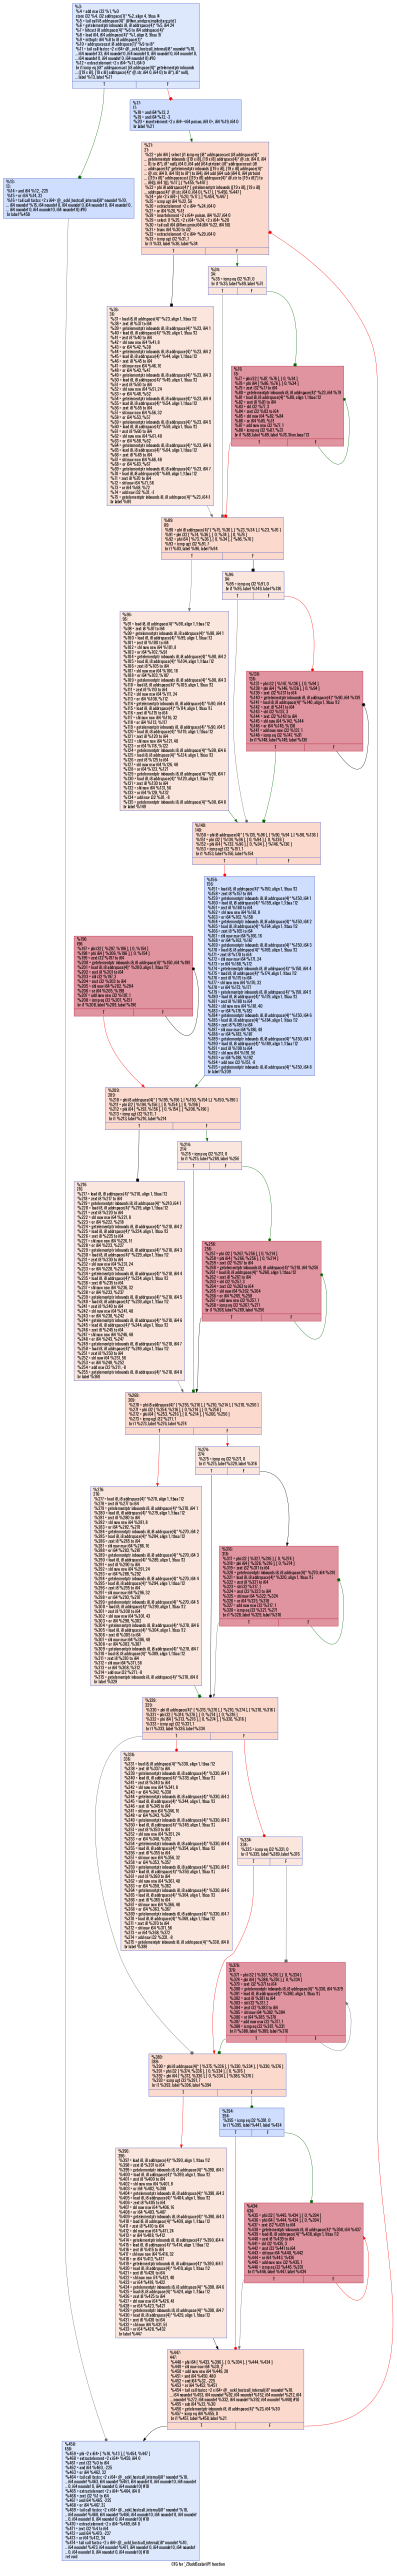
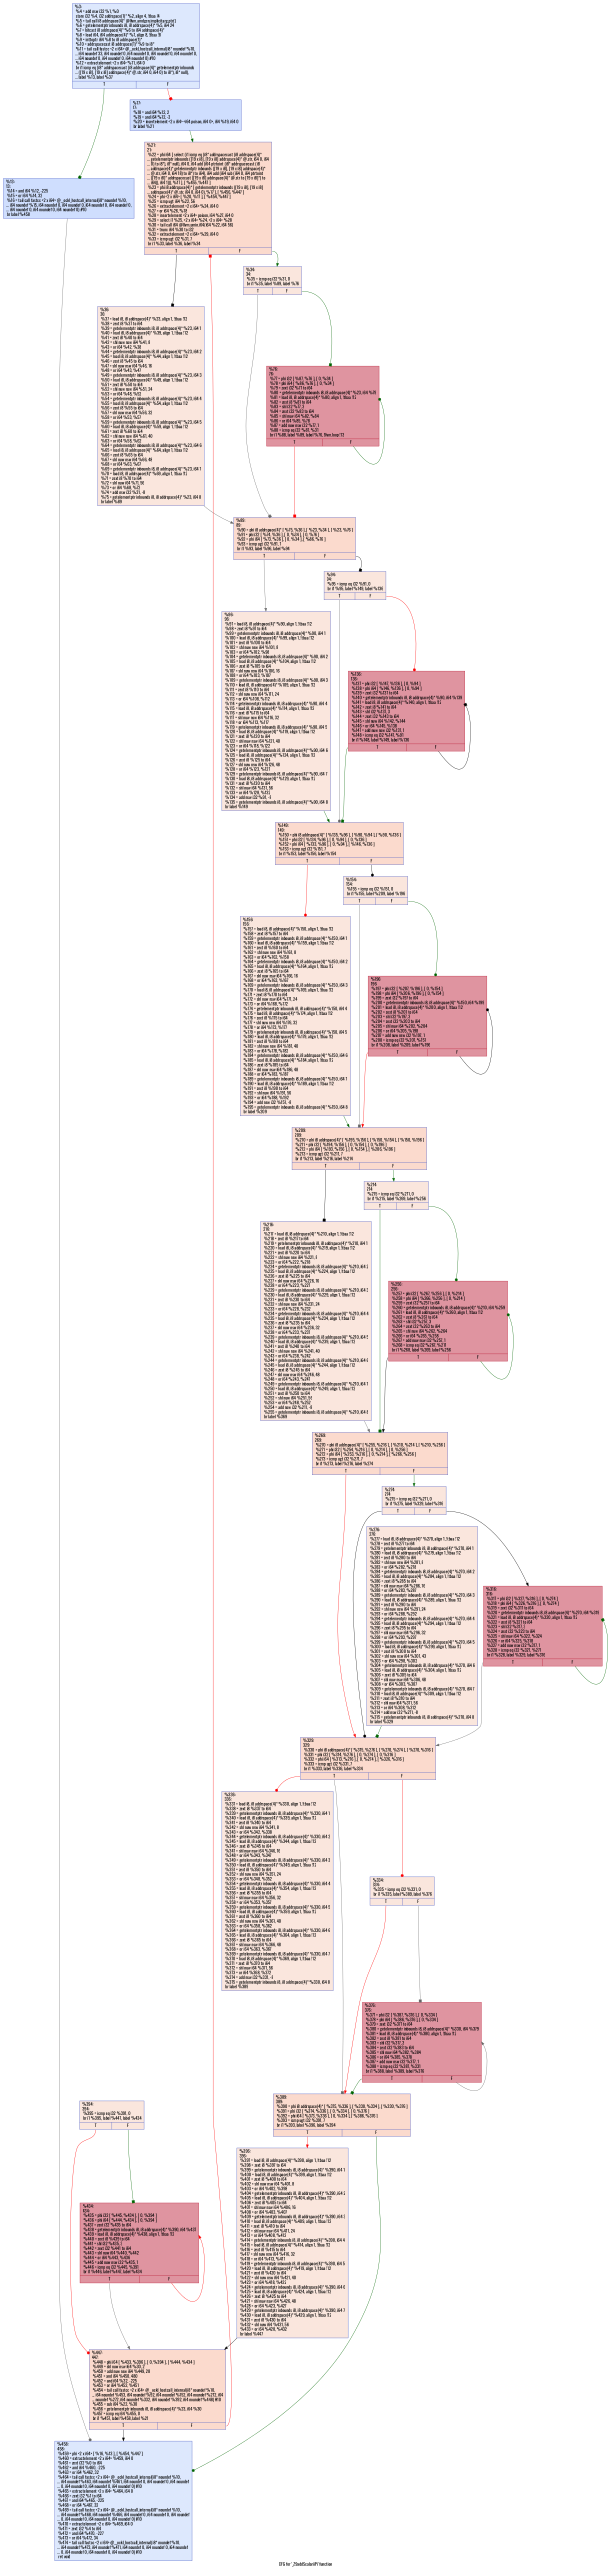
node "%3:": text "... label %13, label %17" -> "... label %13, label %37"
node "%154:": added
node "%156:": fillcolor #93b5fe70 -> #f3c7b170
edge "%269:" -> "%274:": color red -> darkgreen
edge "%269:" -> "%276:": now "%269:" -> "%329:"
edge "%389:" -> "%394:": now "%389:" -> "%458:"
node "%394:": fillcolor #93b5fe70 -> #f3c7b170
node "%396:": text "%422 = shl nuw nsw i74 %421, 40" -> "%422 = shl nuw nsw i64 %421, 40"
